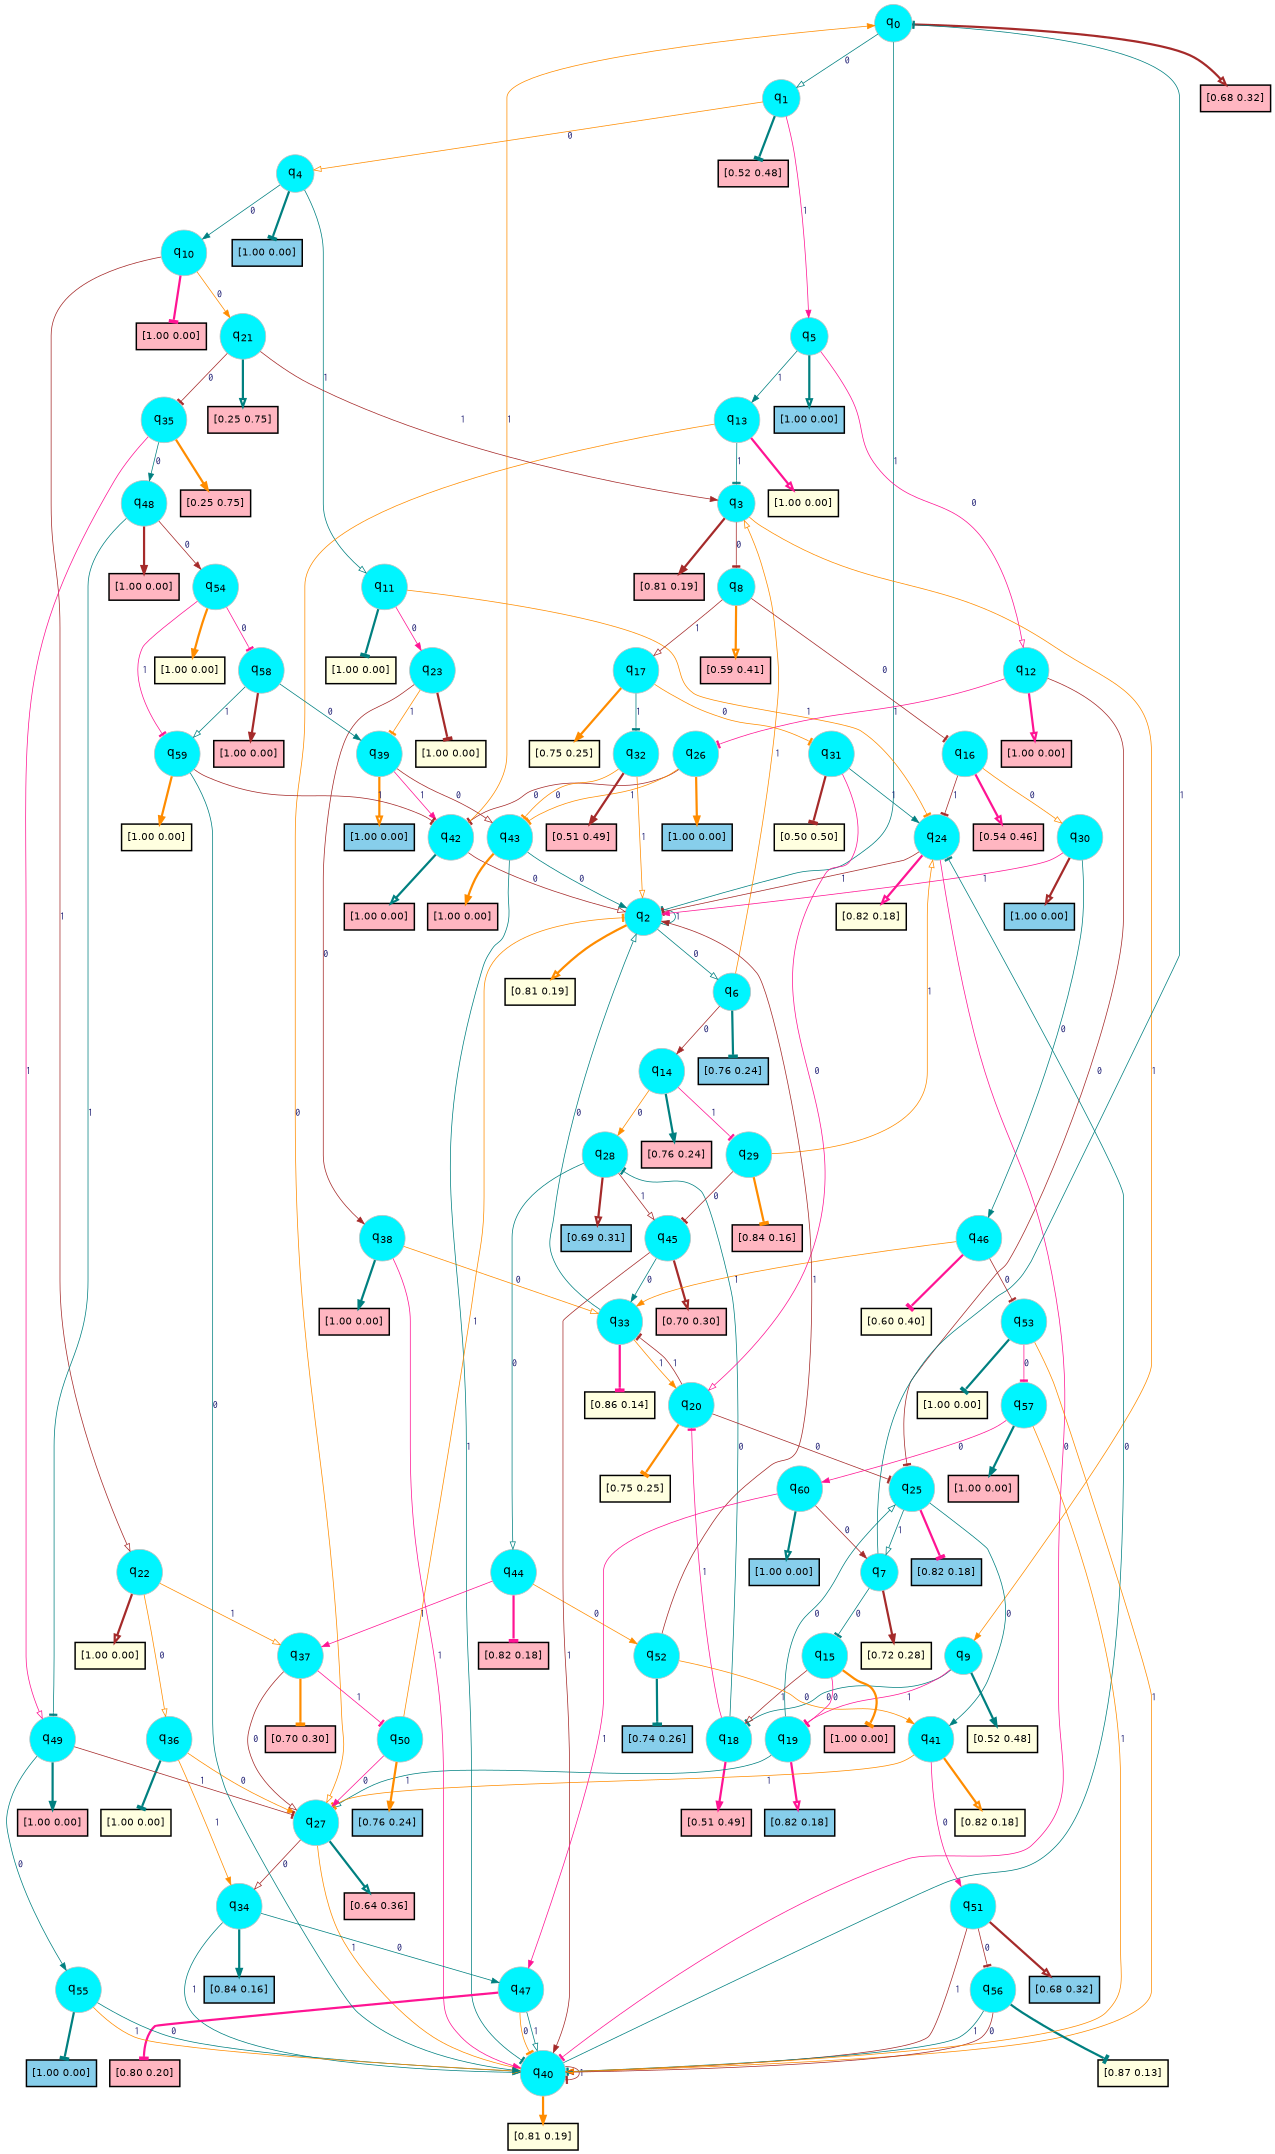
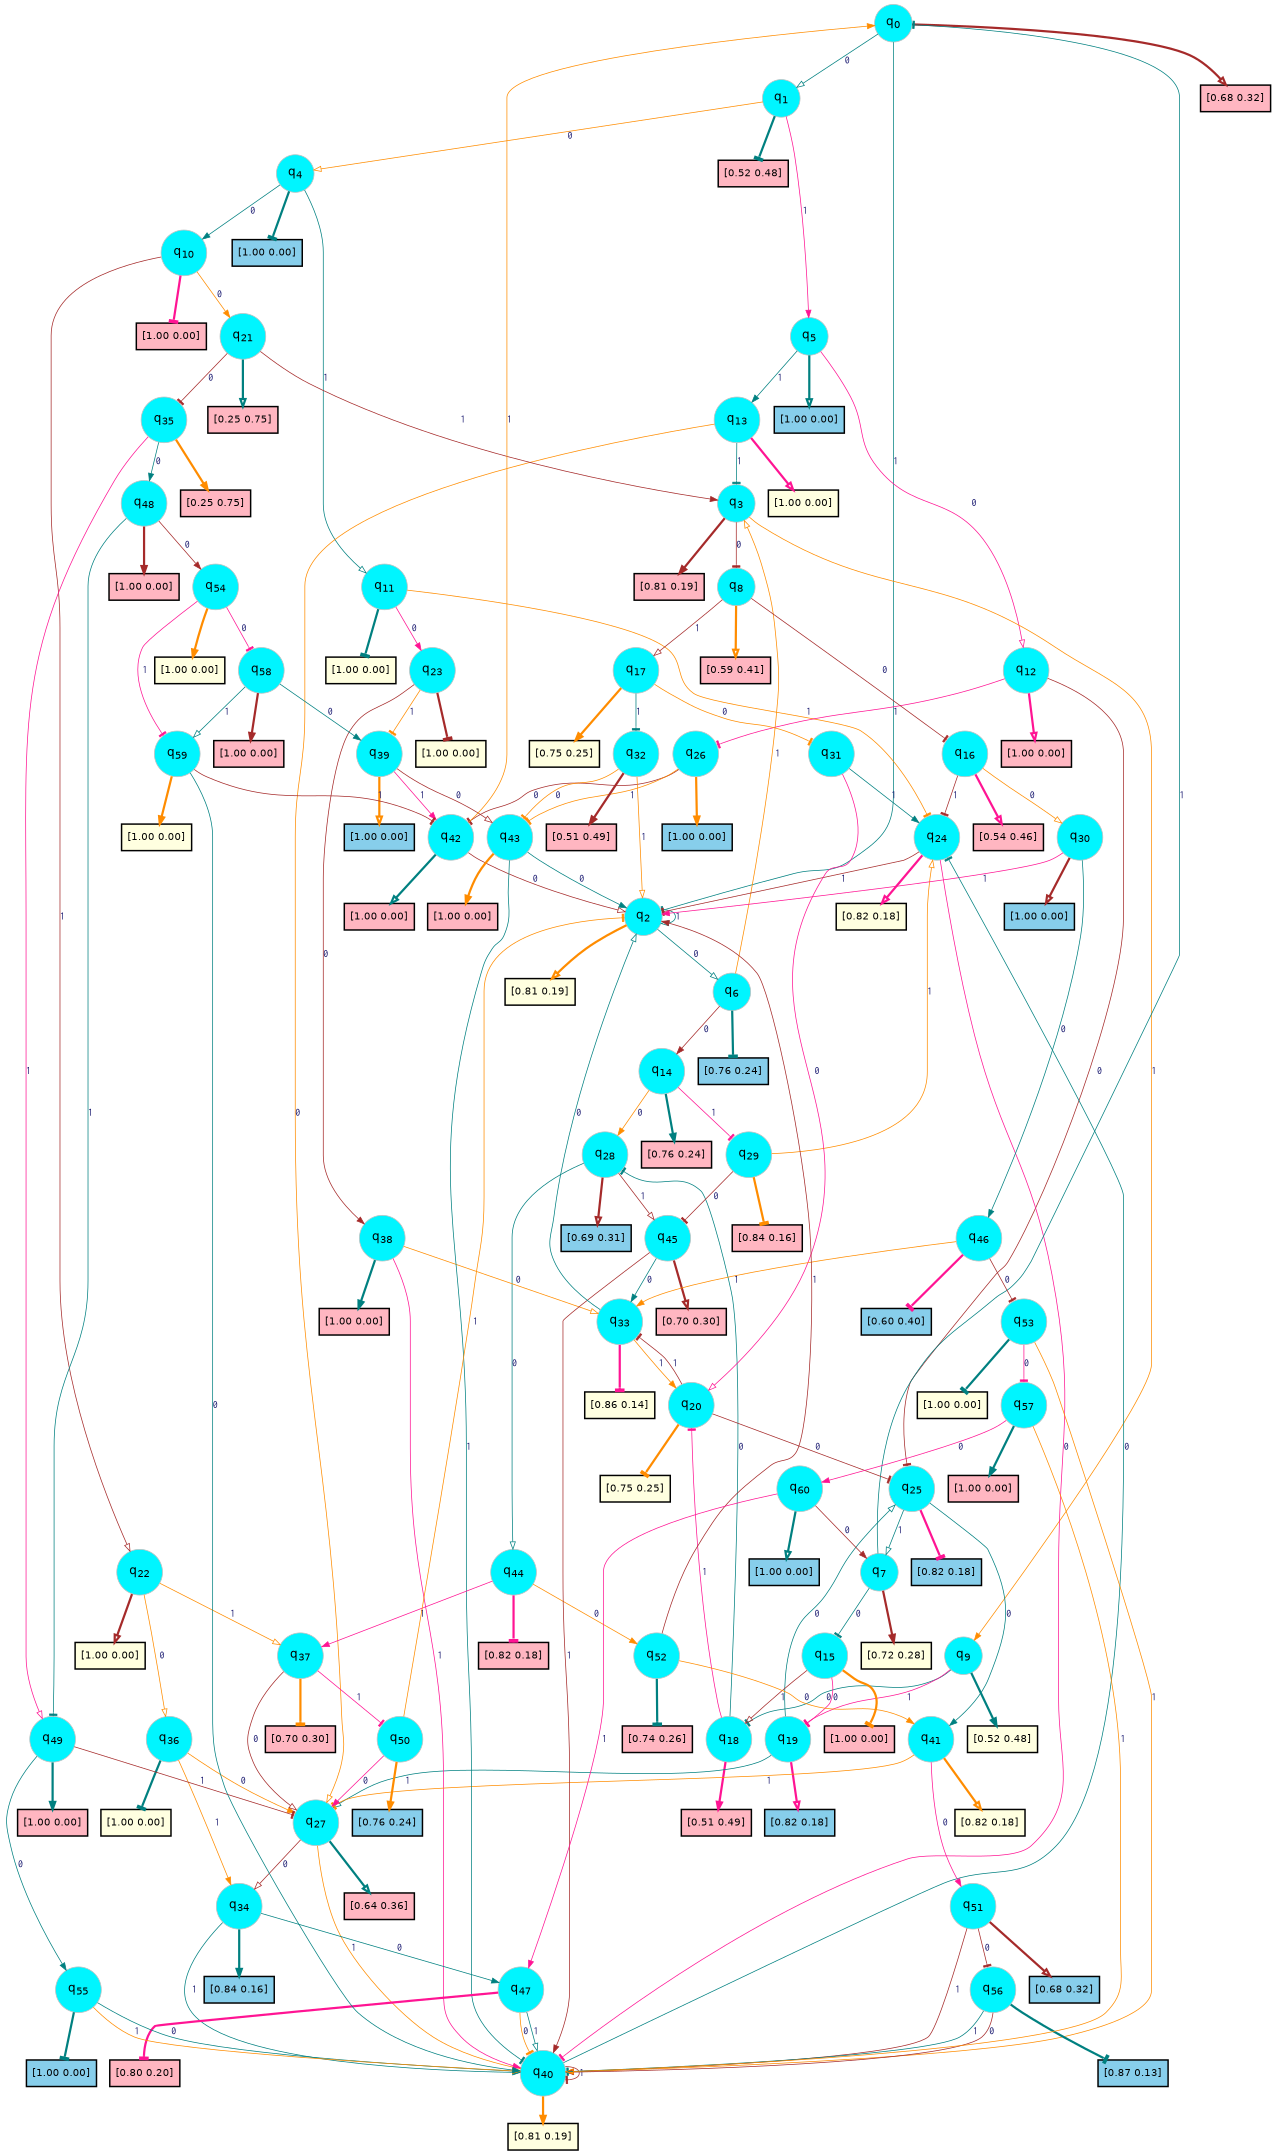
node "[0.50 0.50]": removed
node "[0.60 0.40]": fillcolor lightyellow -> skyblue
node "[0.74 0.26]": fillcolor skyblue -> lightpink
node "[0.87 0.13]": fillcolor lightyellow -> skyblue
